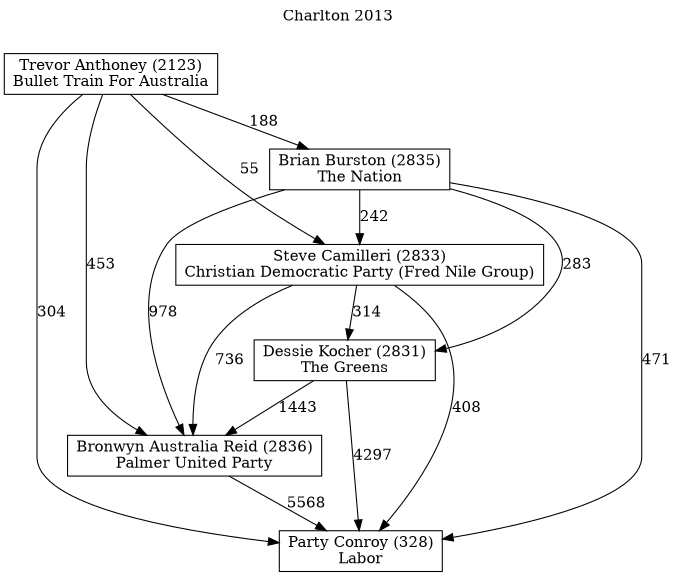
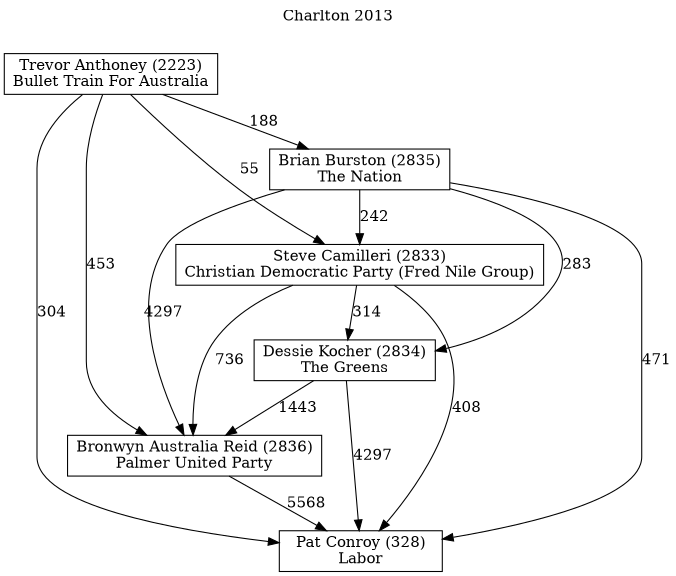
node "Trevor Anthoney (2123) Bullet Train For Australia": label "Trevor Anthoney (2123) Bullet Train For Australia" -> "Trevor Anthoney (2223) Bullet Train For Australia"
edge "Brian Burston (2835) The Nation" -> "Bronwyn Australia Reid (2836) Palmer United Party": label "978" -> "4297"
node "Dessie Kocher (2831) The Greens": label "Dessie Kocher (2831) The Greens" -> "Dessie Kocher (2834) The Greens"
node "Party Conroy (328) Labor": label "Party Conroy (328) Labor" -> "Pat Conroy (328) Labor"
